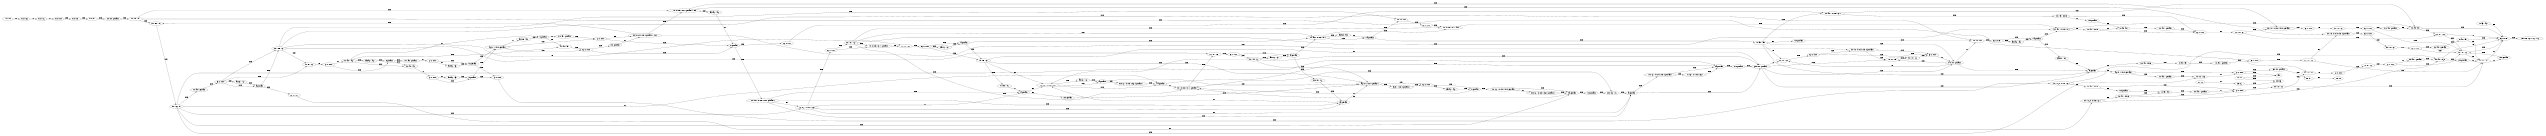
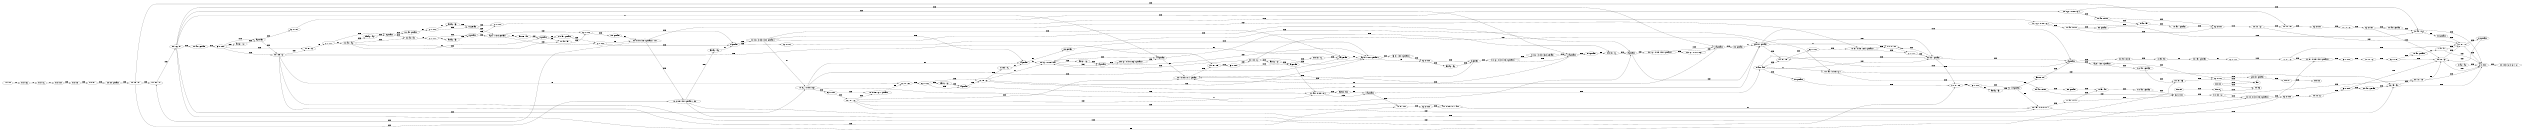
edge "mov ebp , dword [ rbx ]" -> "mov dword [ rbx ] , ebp": removed, label "DFG"
node "mov rdx , rax": removed
